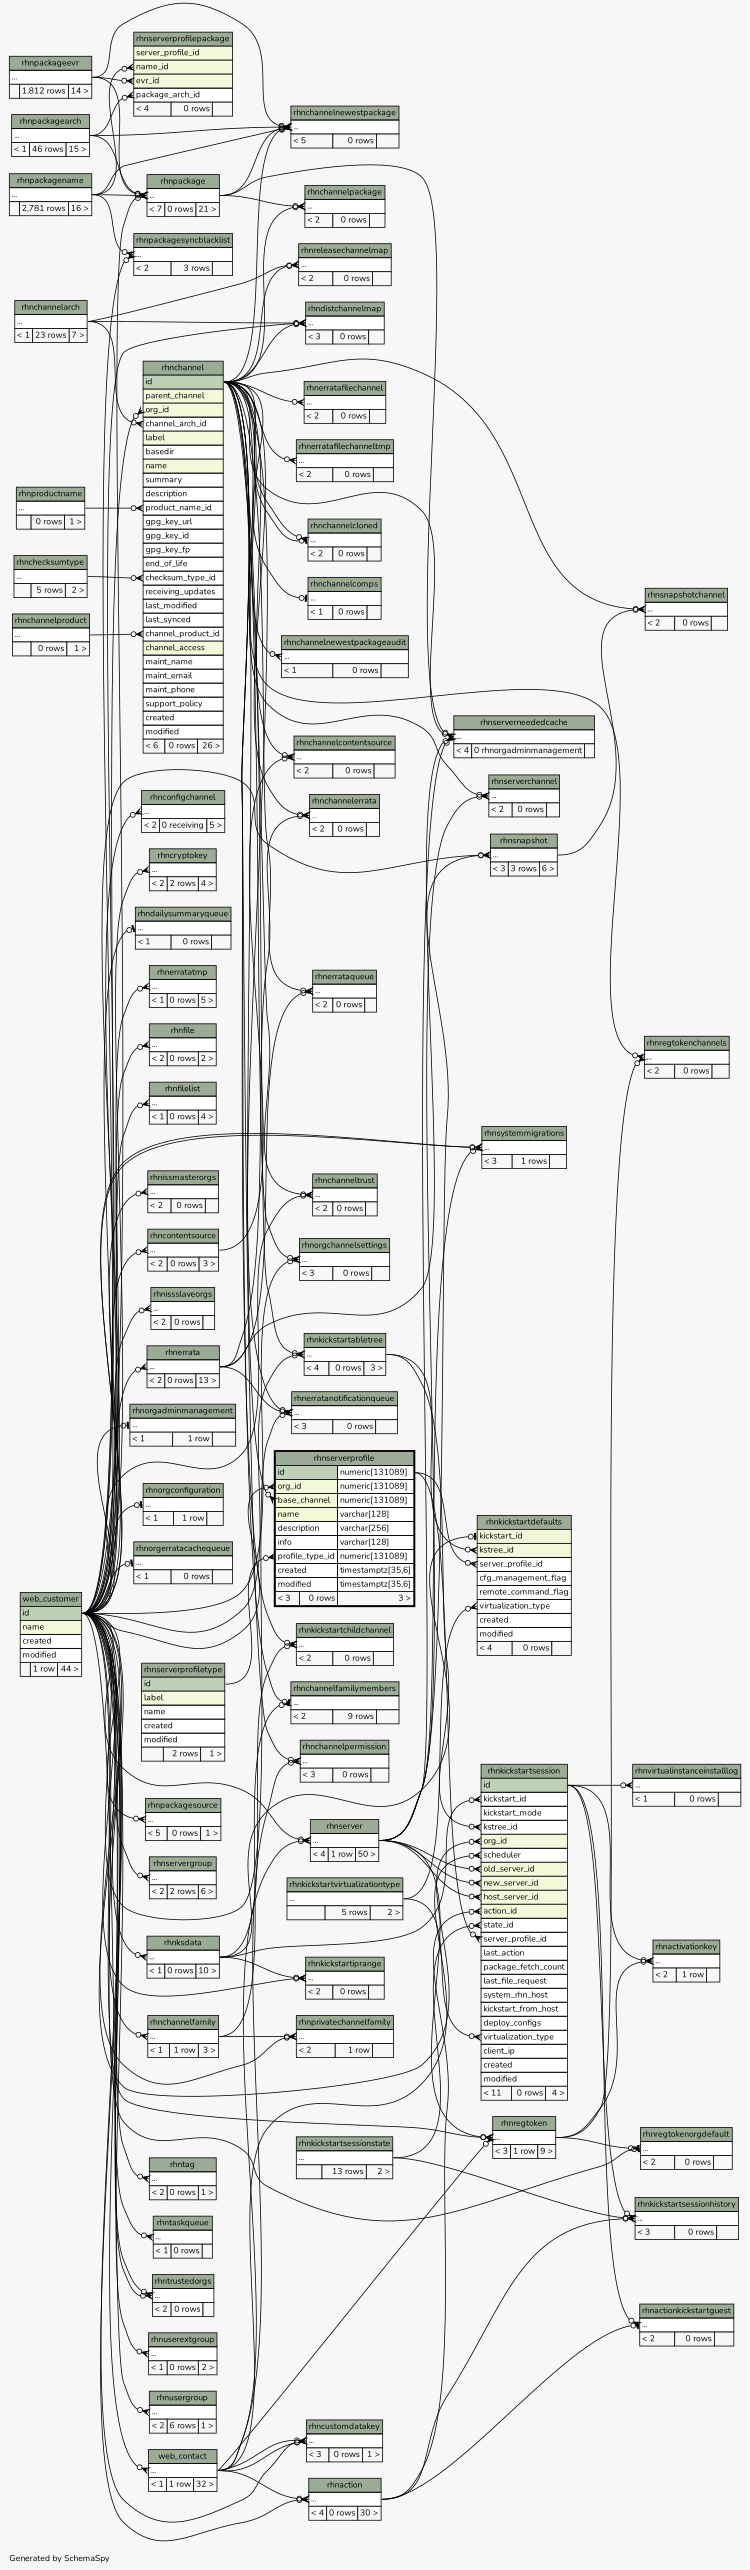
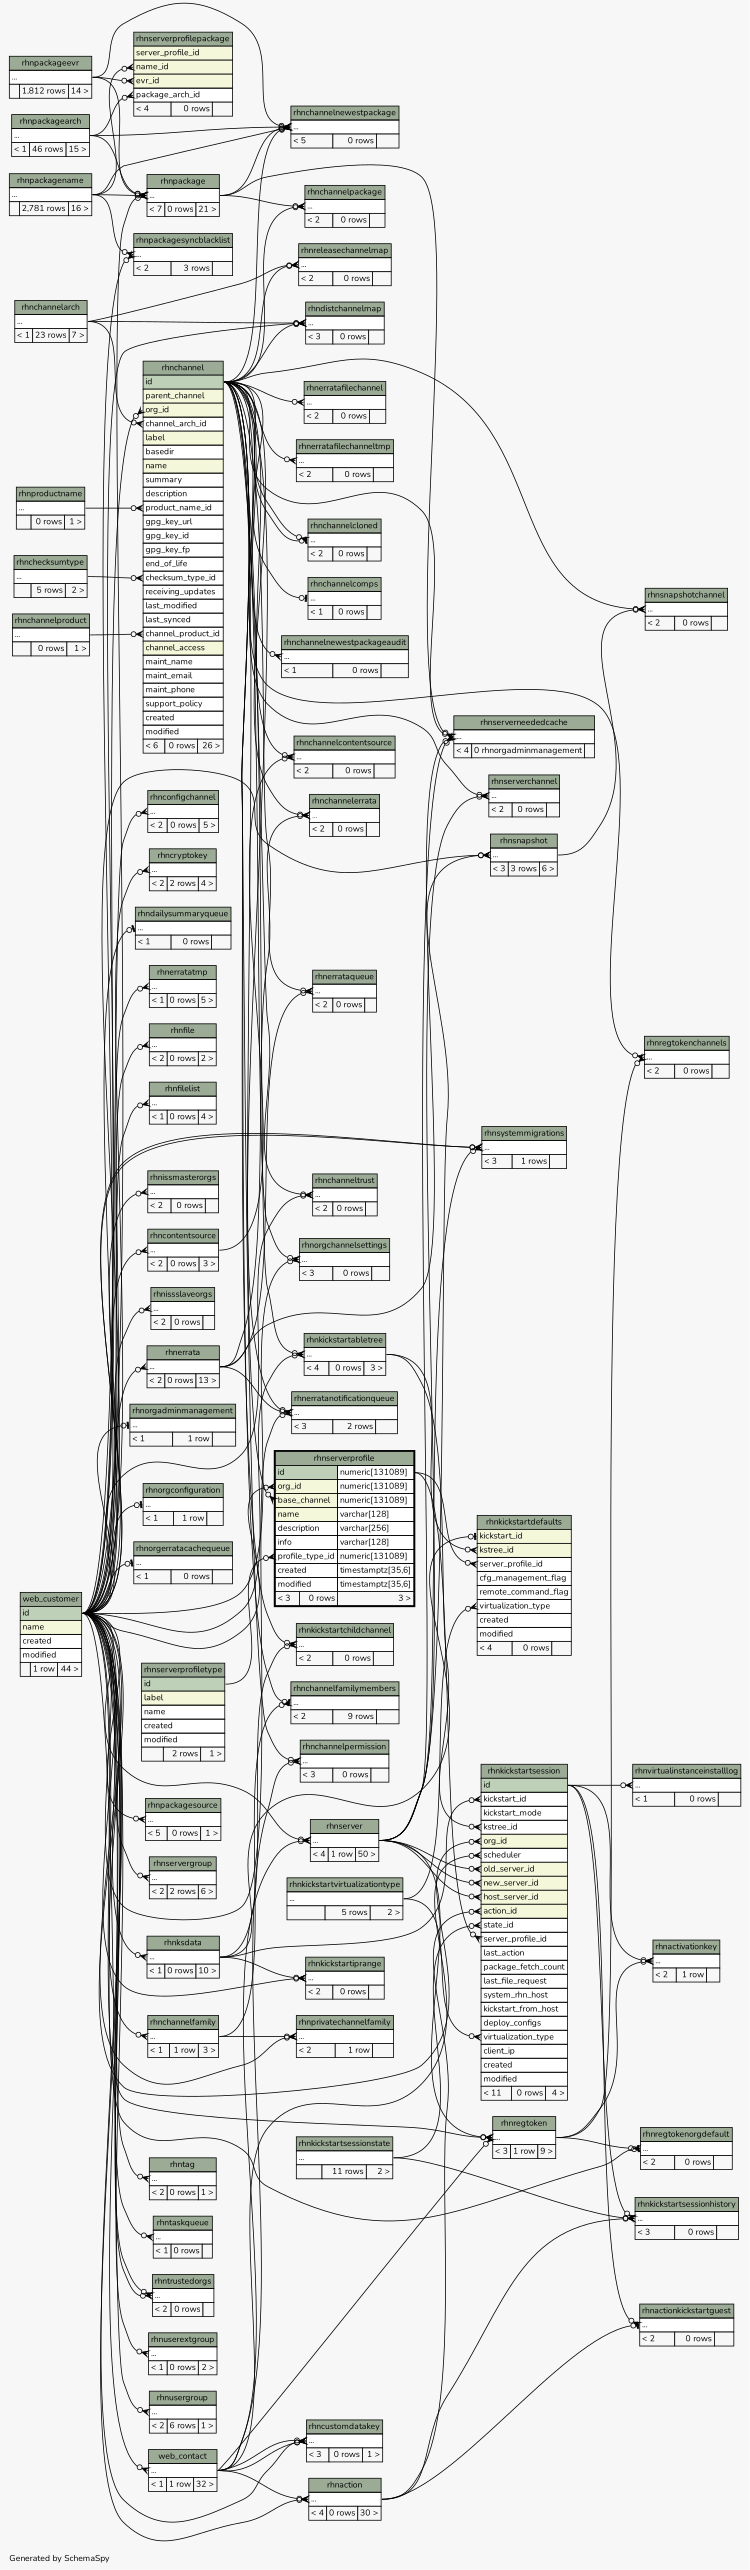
node "rhnconfigchannel": text "0 receiving" -> "0 rows"
node "rhnerratanotificationqueue": text "0 rows" -> "2 rows"
node "rhnkickstartsessionstate": text "13 rows" -> "11 rows"
